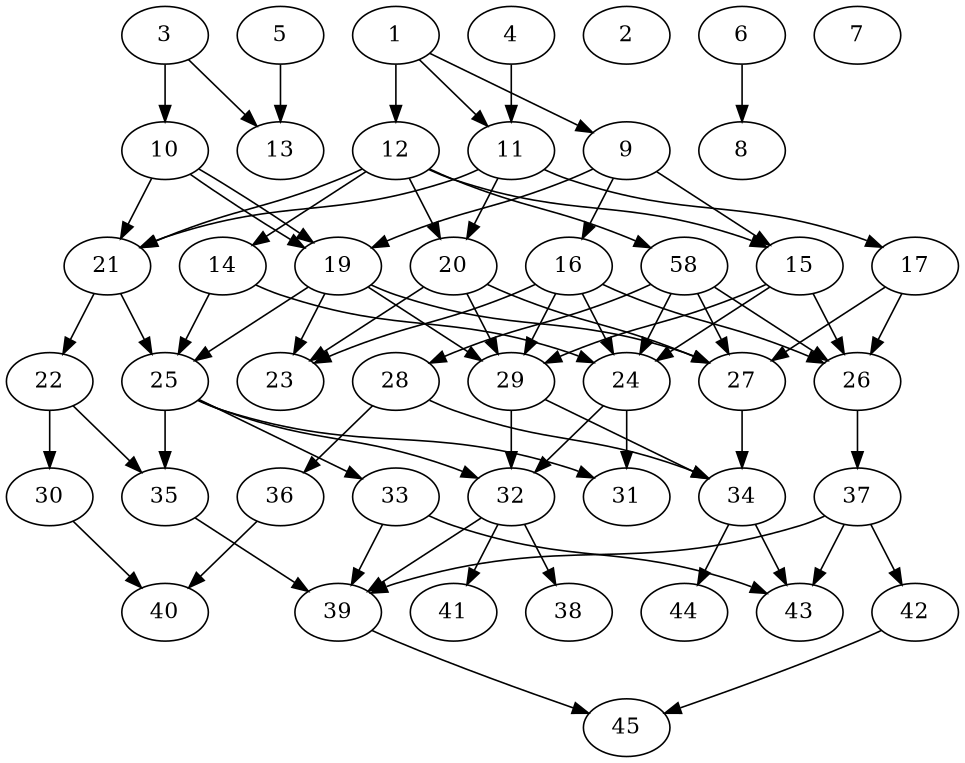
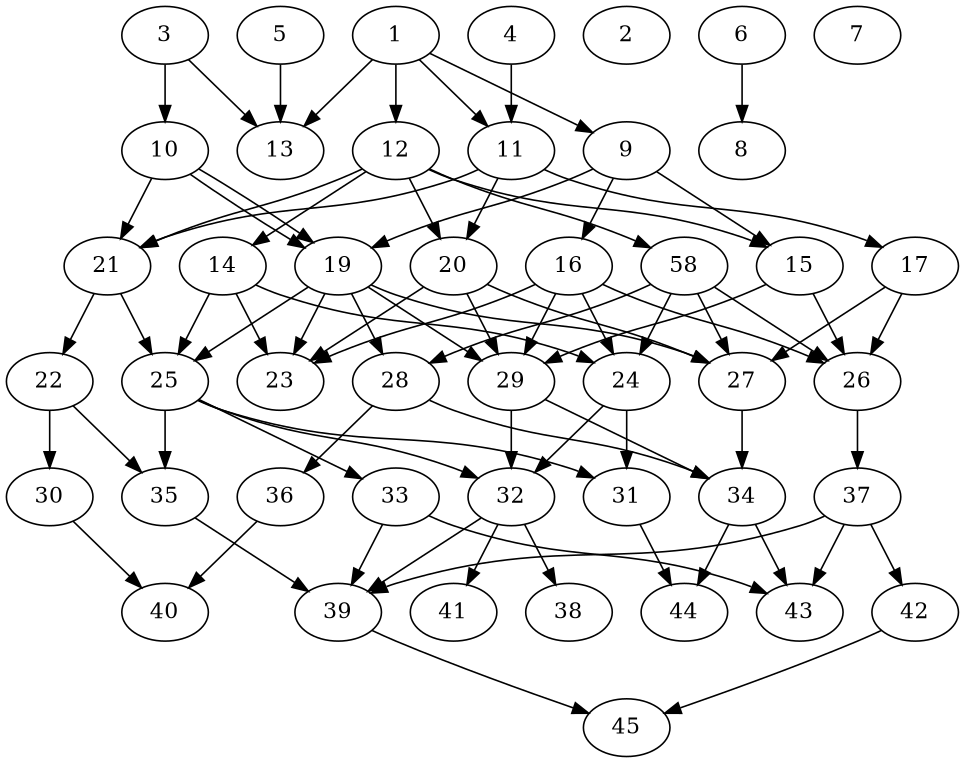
edge "1" -> "13": added
edge "14" -> "23": added
edge "15" -> "24": removed
edge "19" -> "28": added
edge "31" -> "44": added
